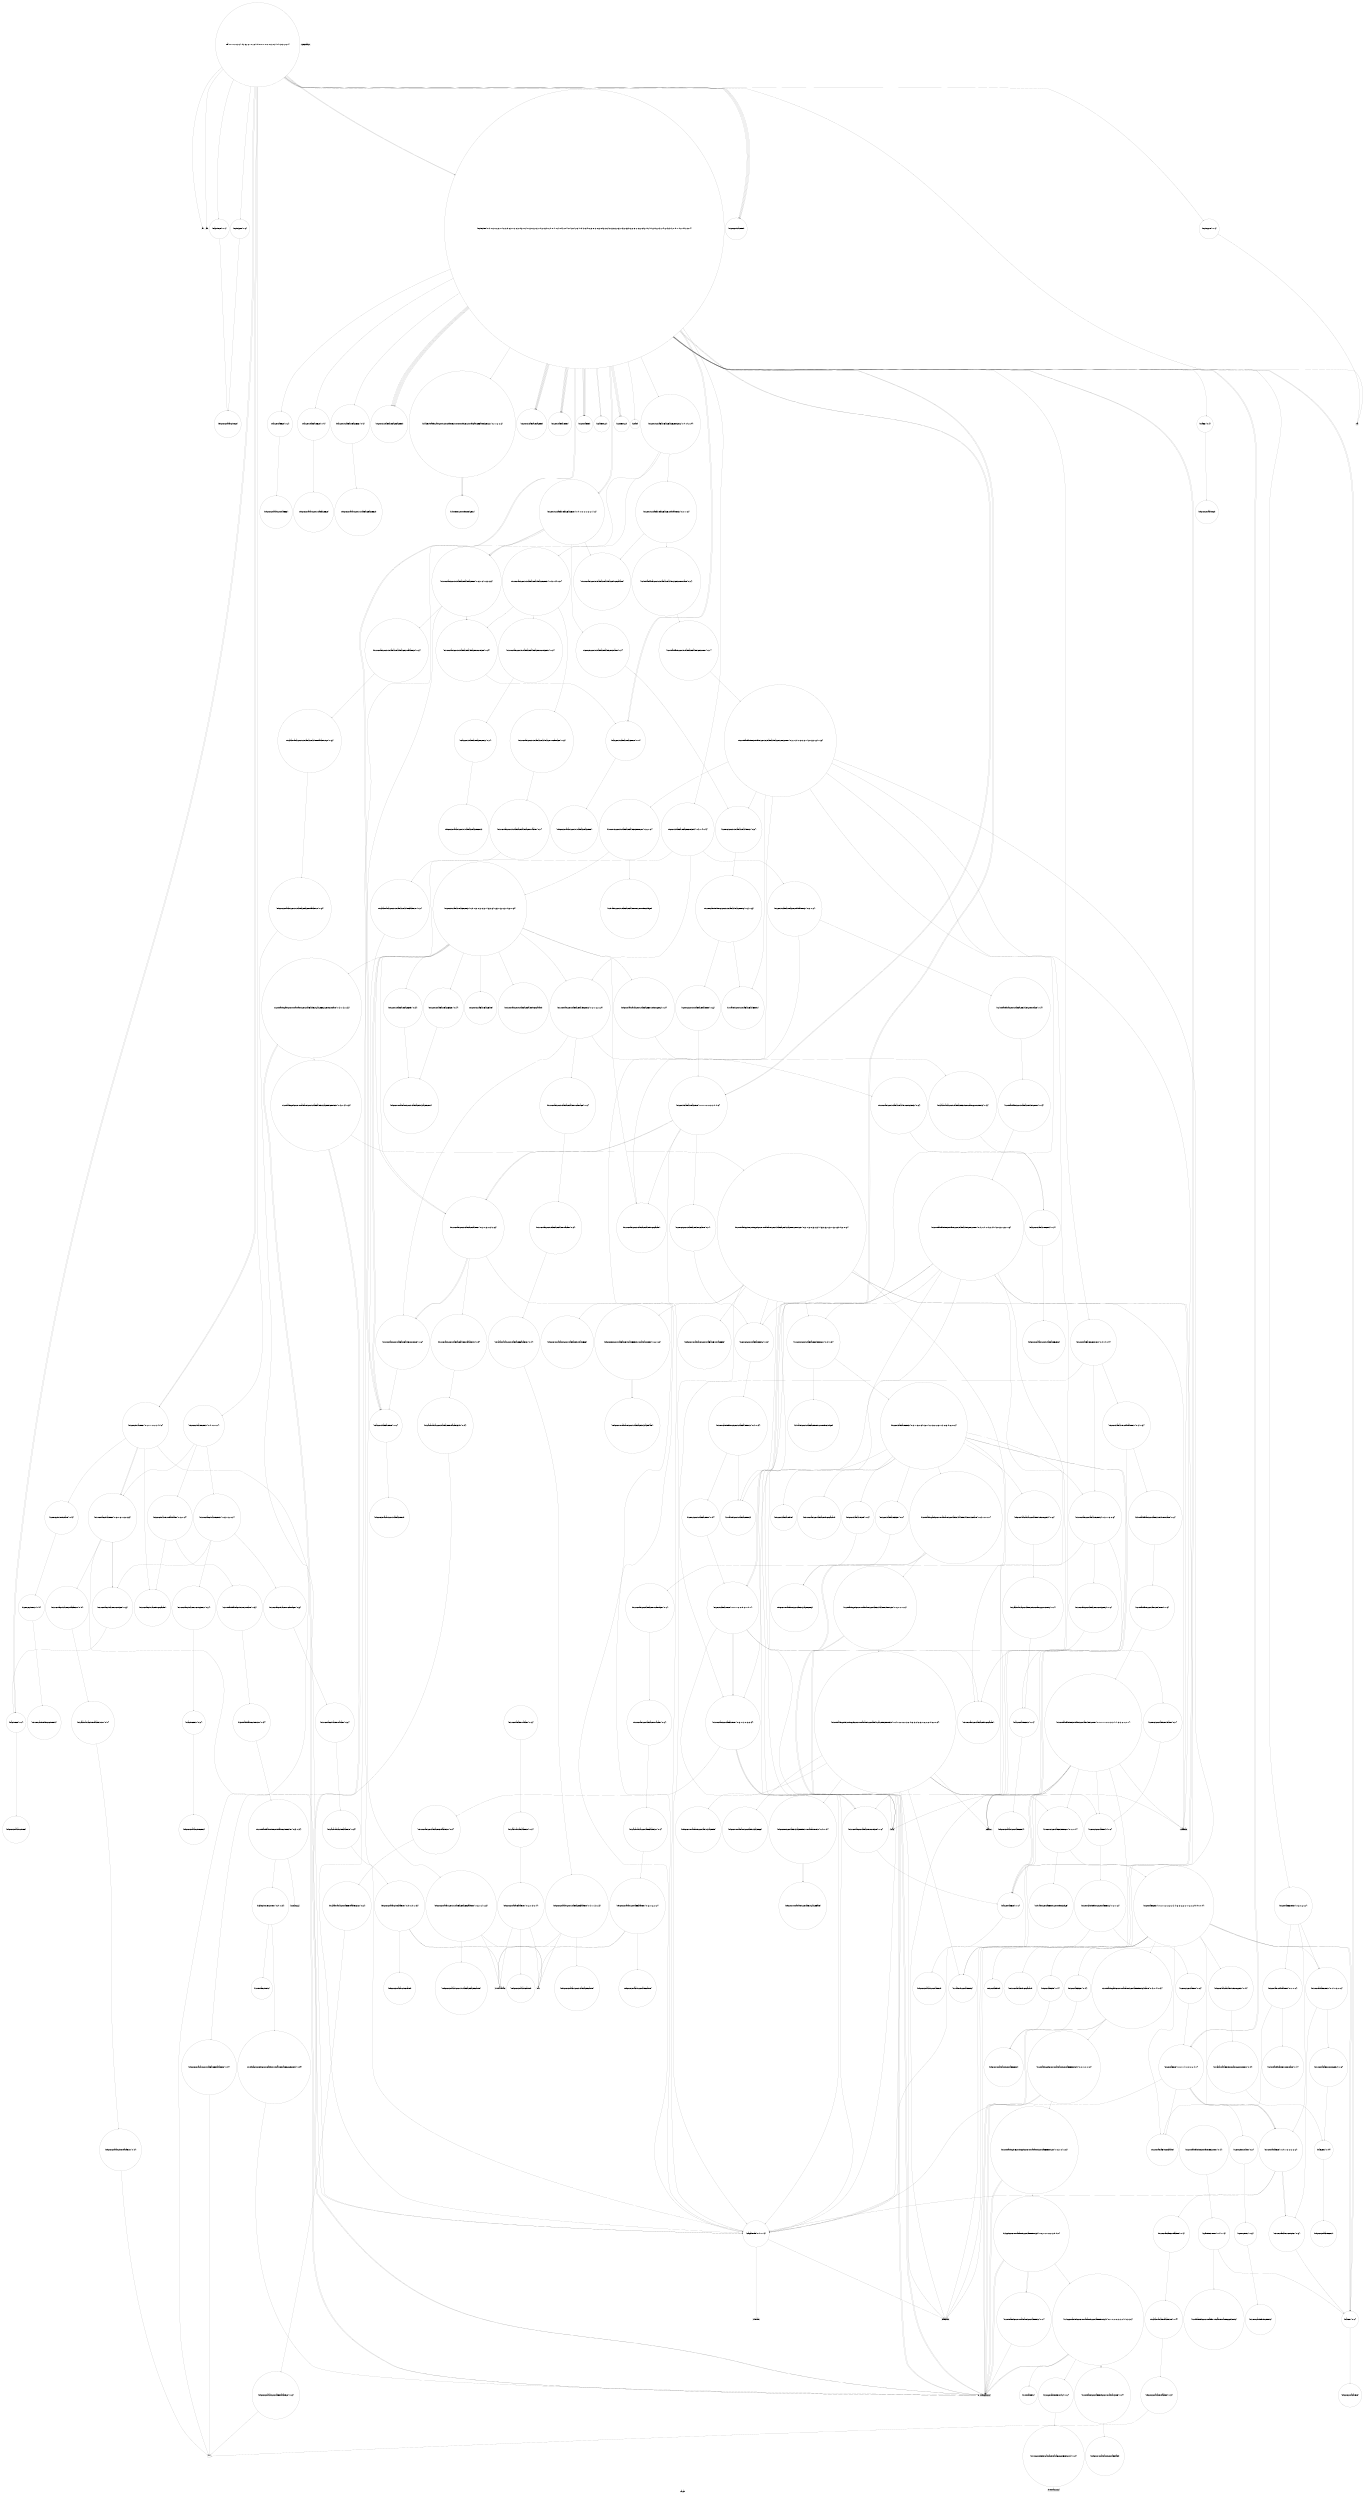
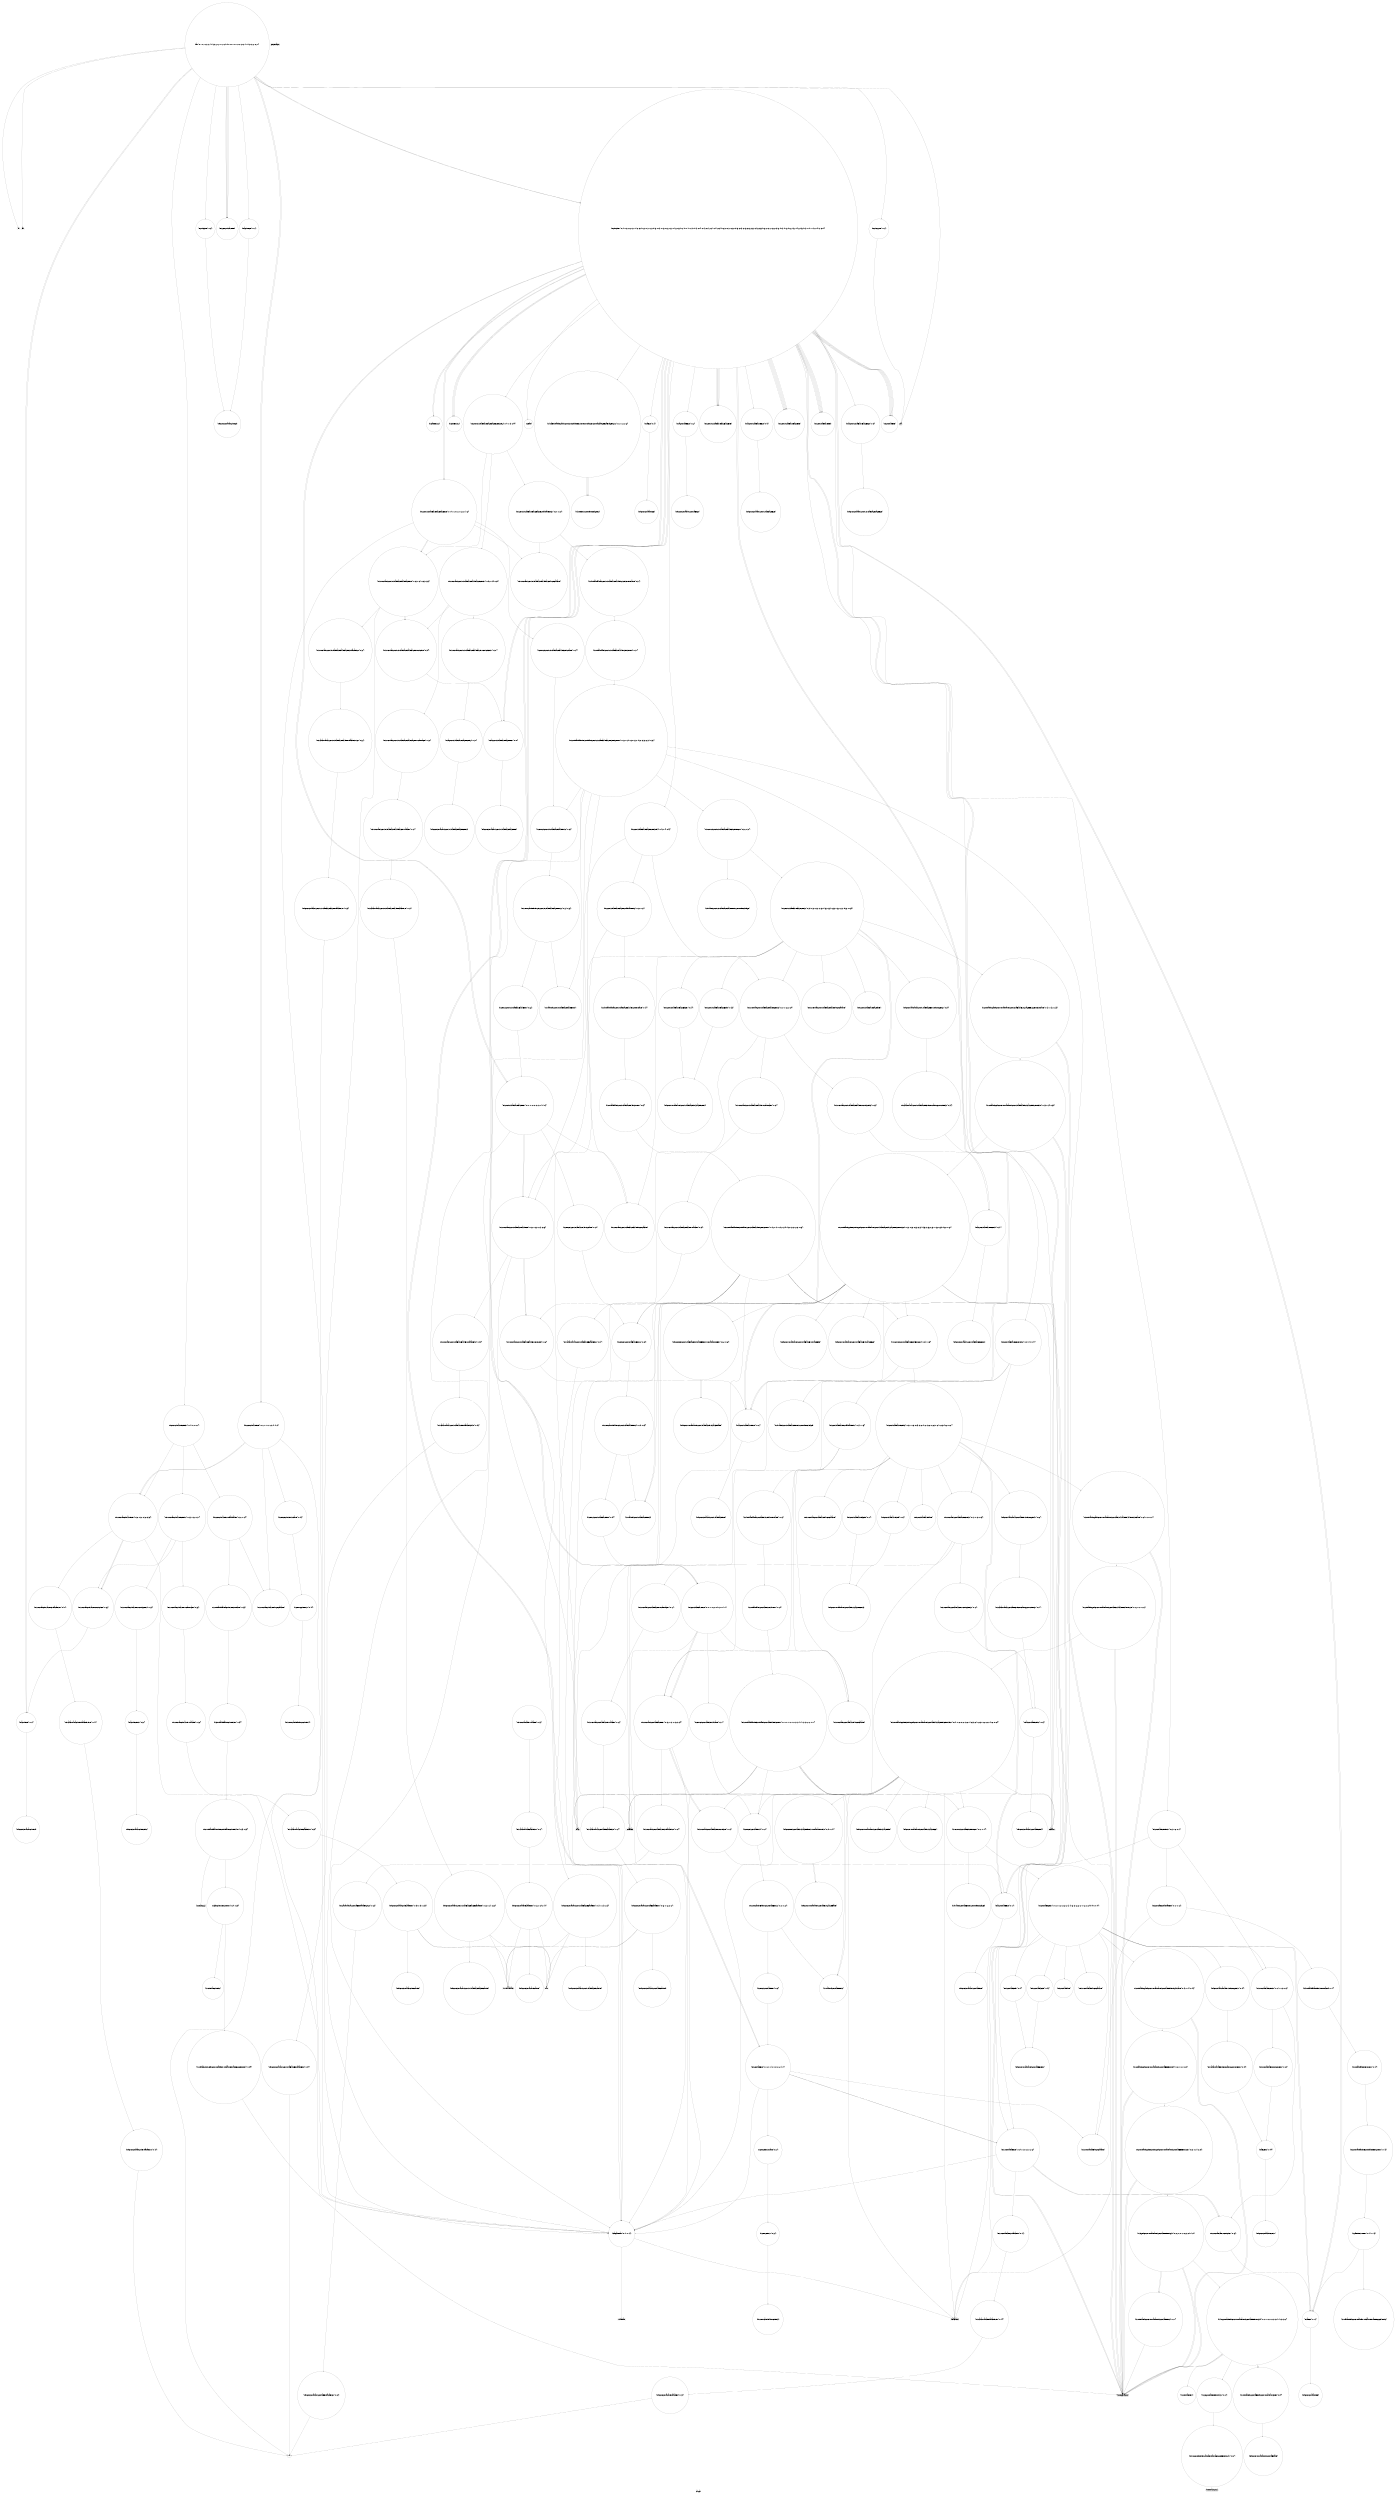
node "{_ZSt20uninitialized_fill_nIPimiET_S1_T0_RKT1_|{<s0>142}}": added
